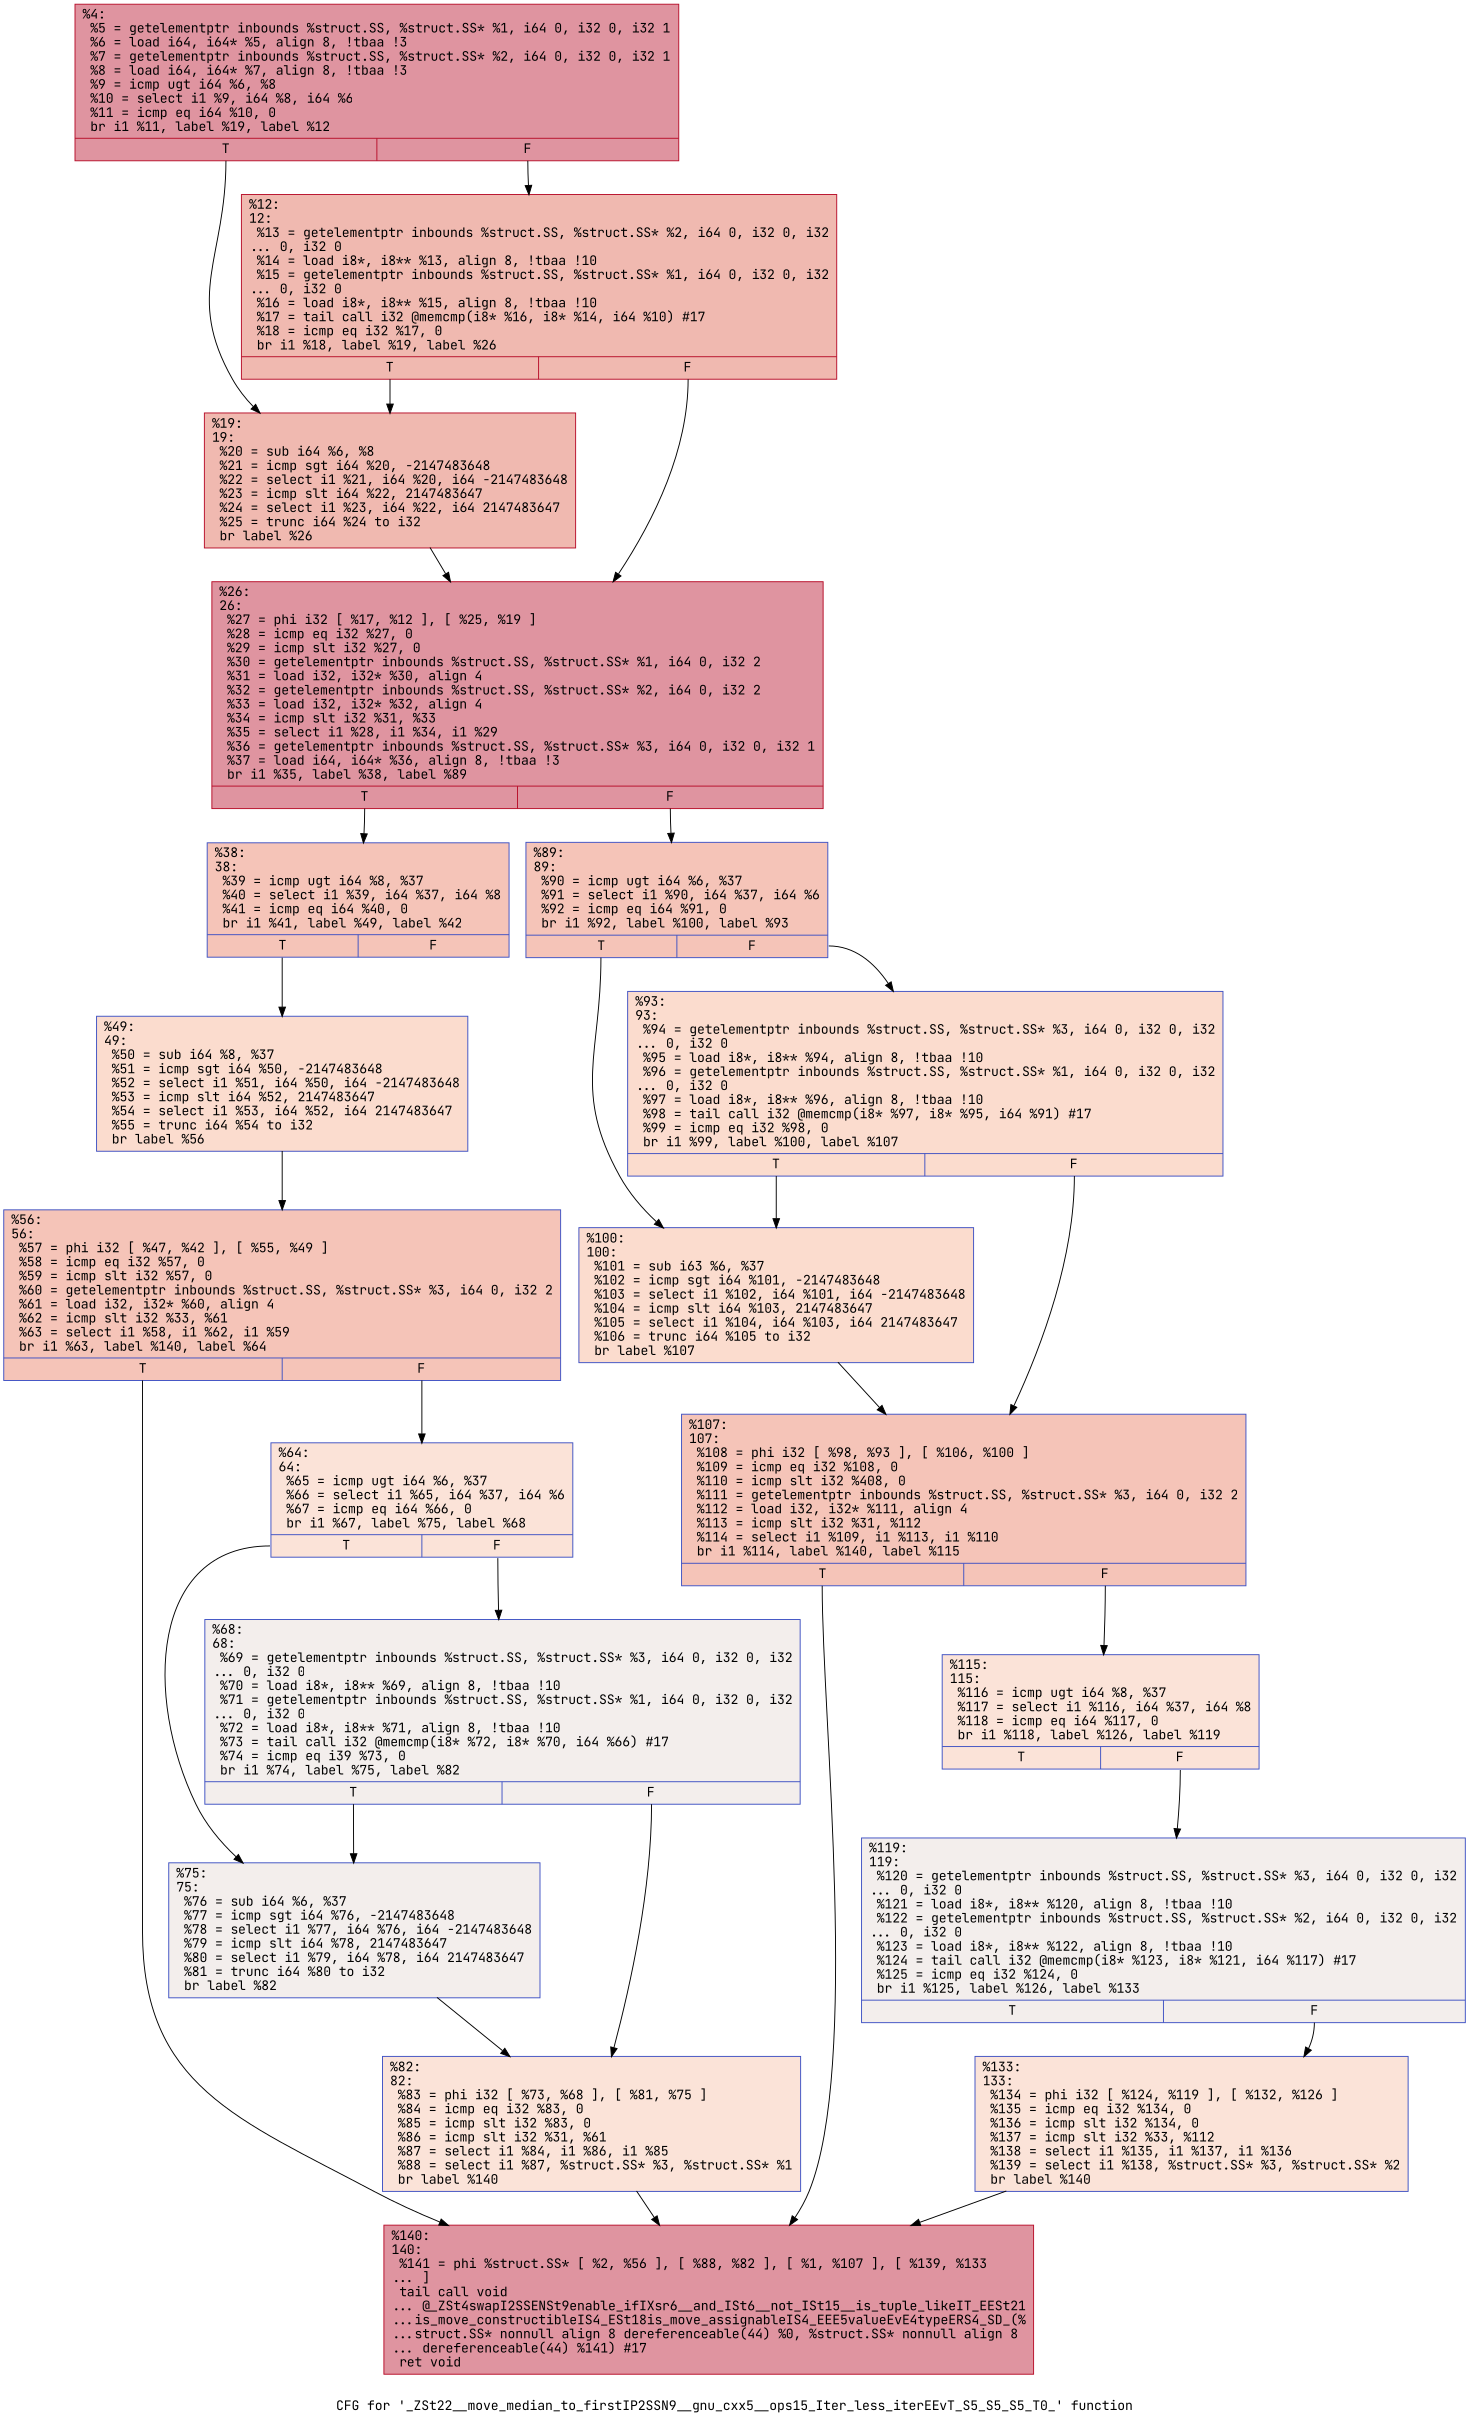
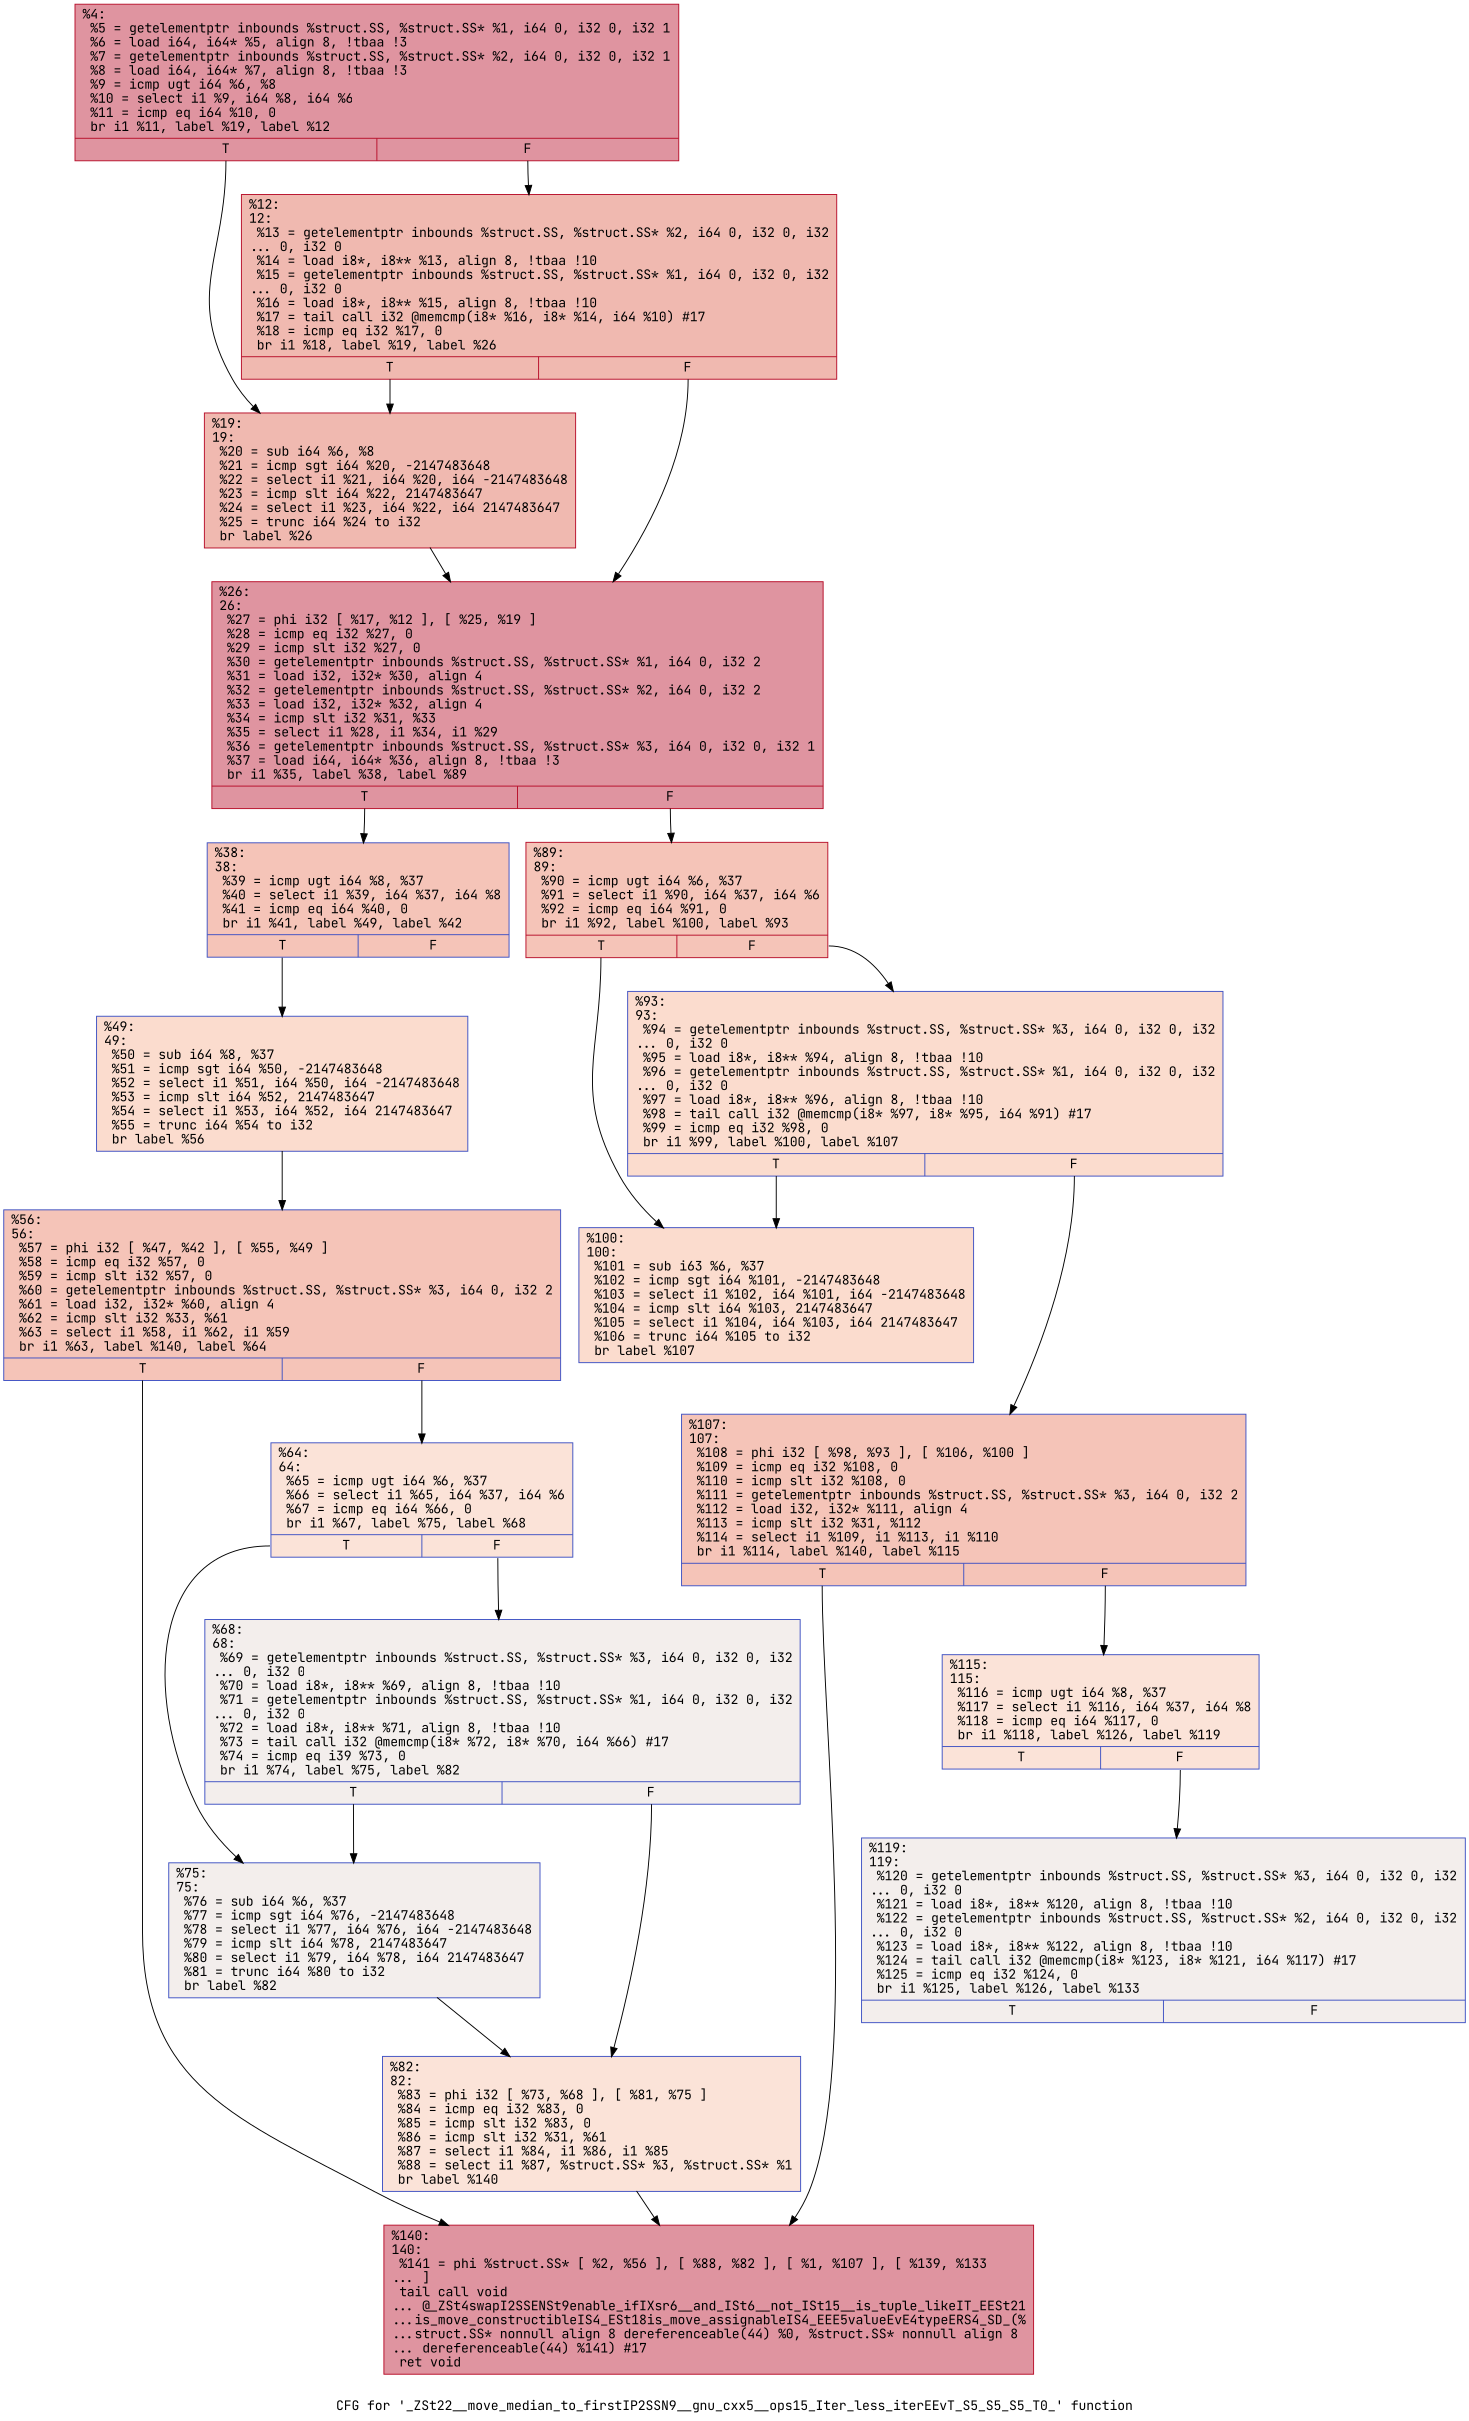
node "%89:": color #3d50c3ff -> #b70d28ff
edge "%100:" -> "%107:": removed
node "%107:": text "%110 = icmp slt i32 %408, 0" -> "%110 = icmp slt i32 %108, 0"
node "%133:": removed
